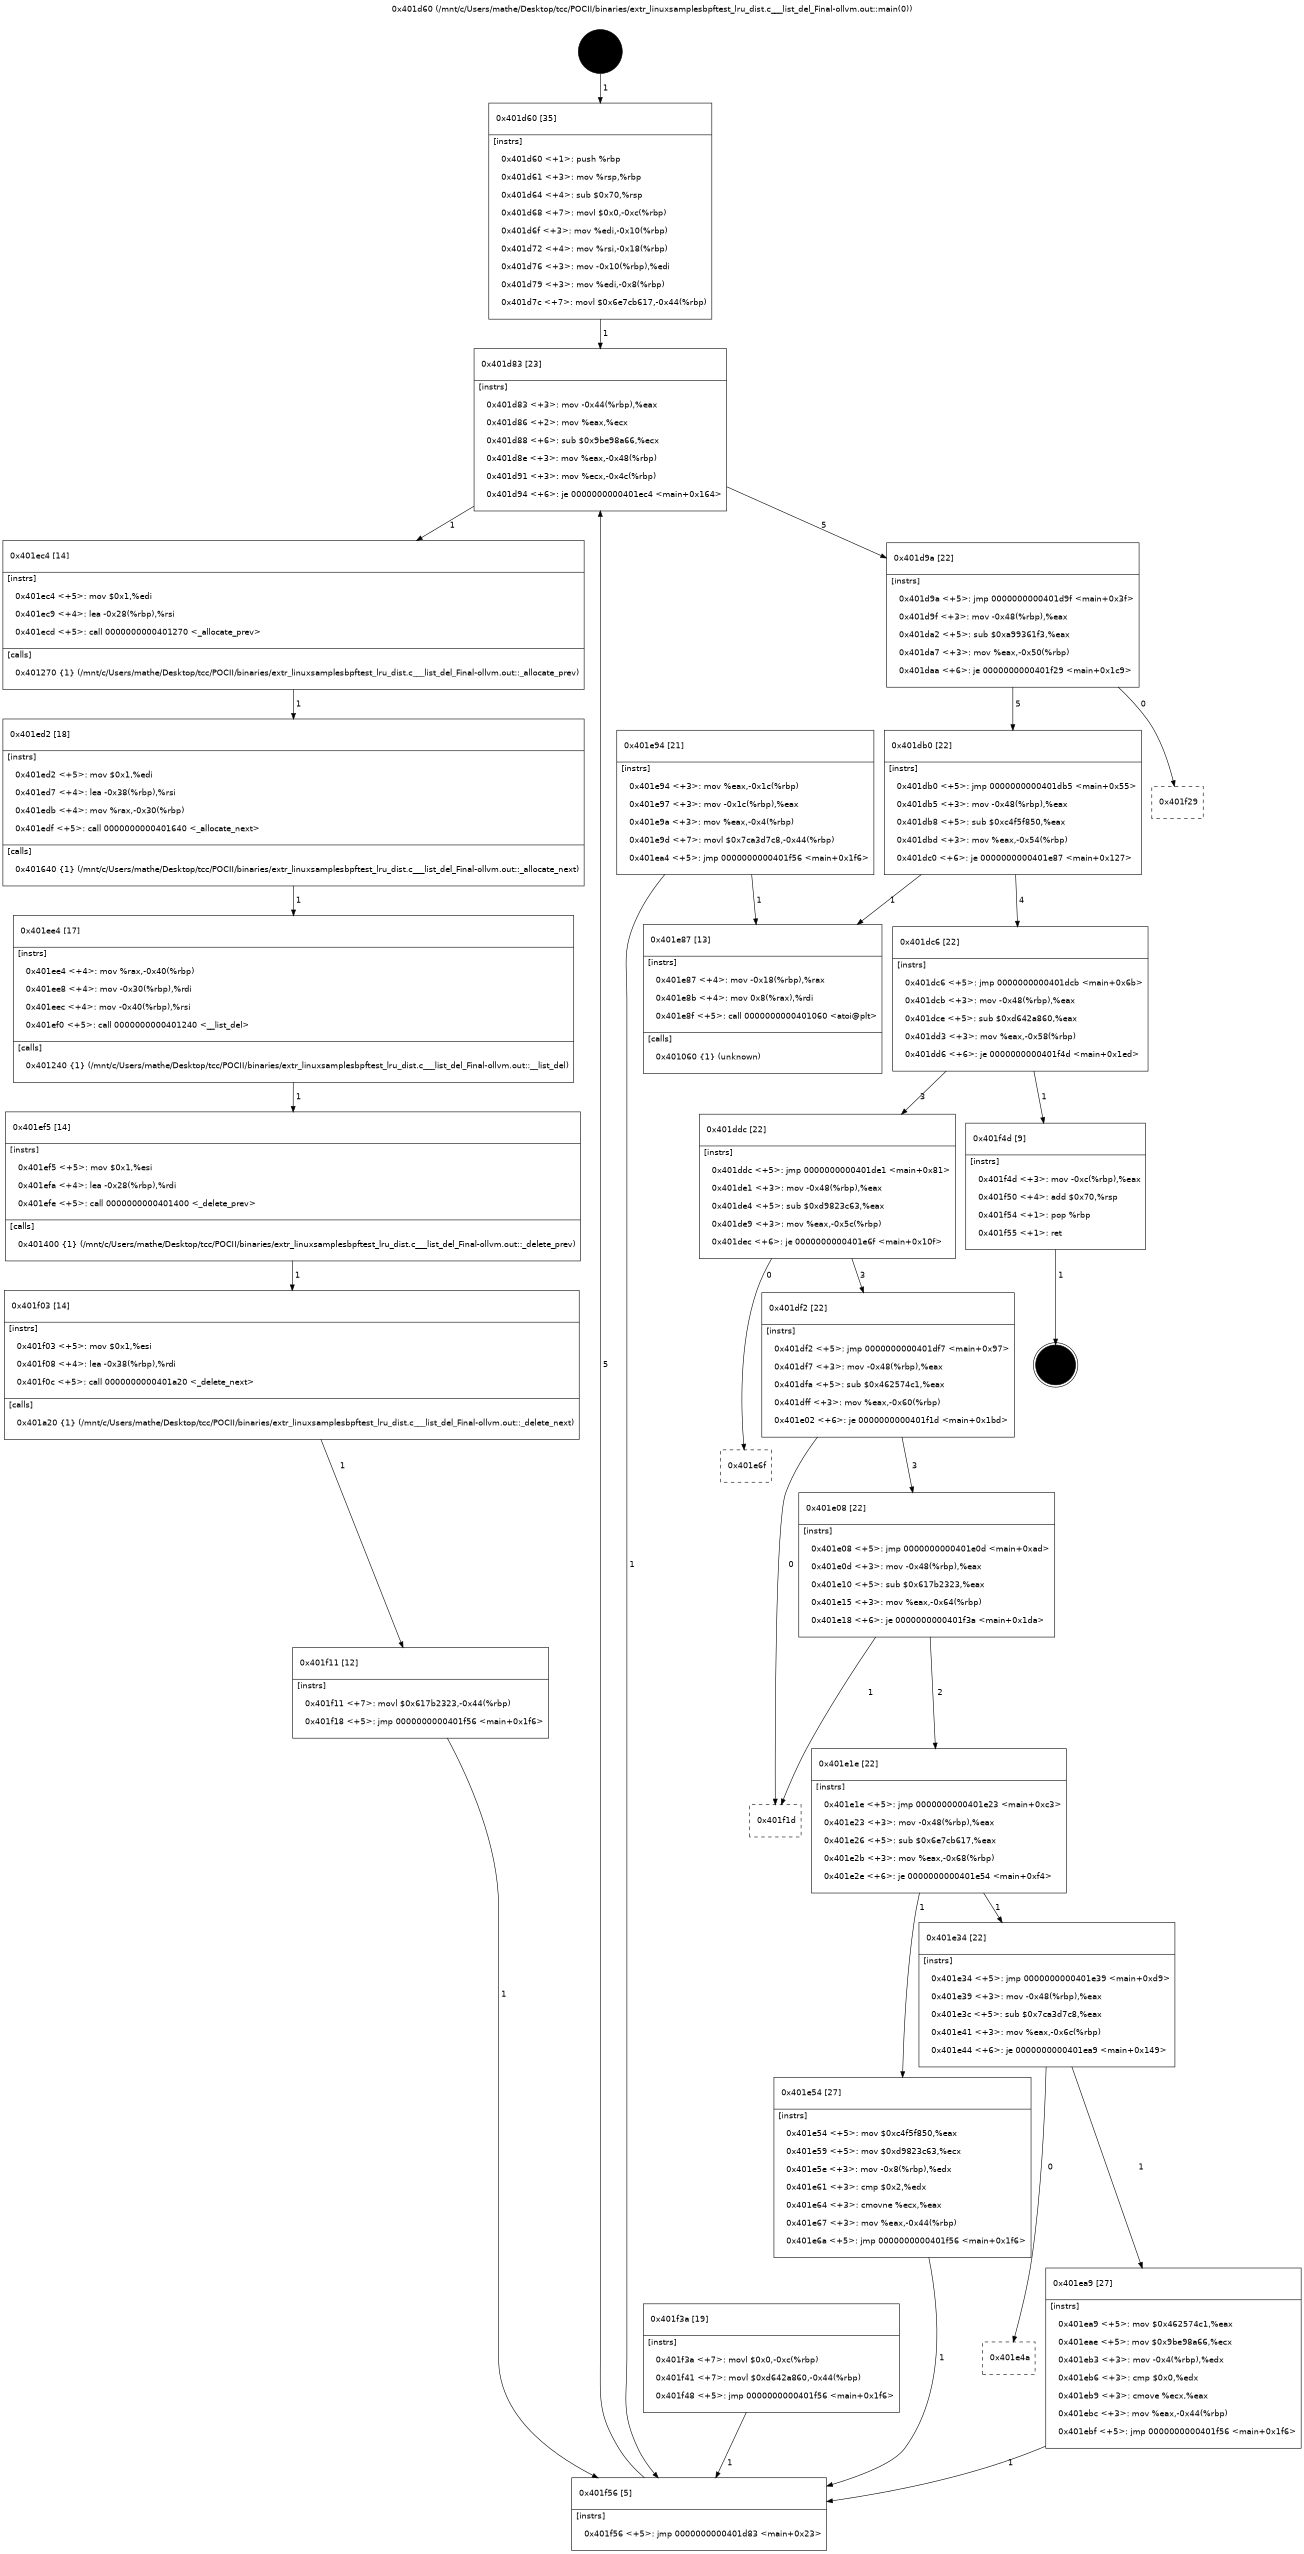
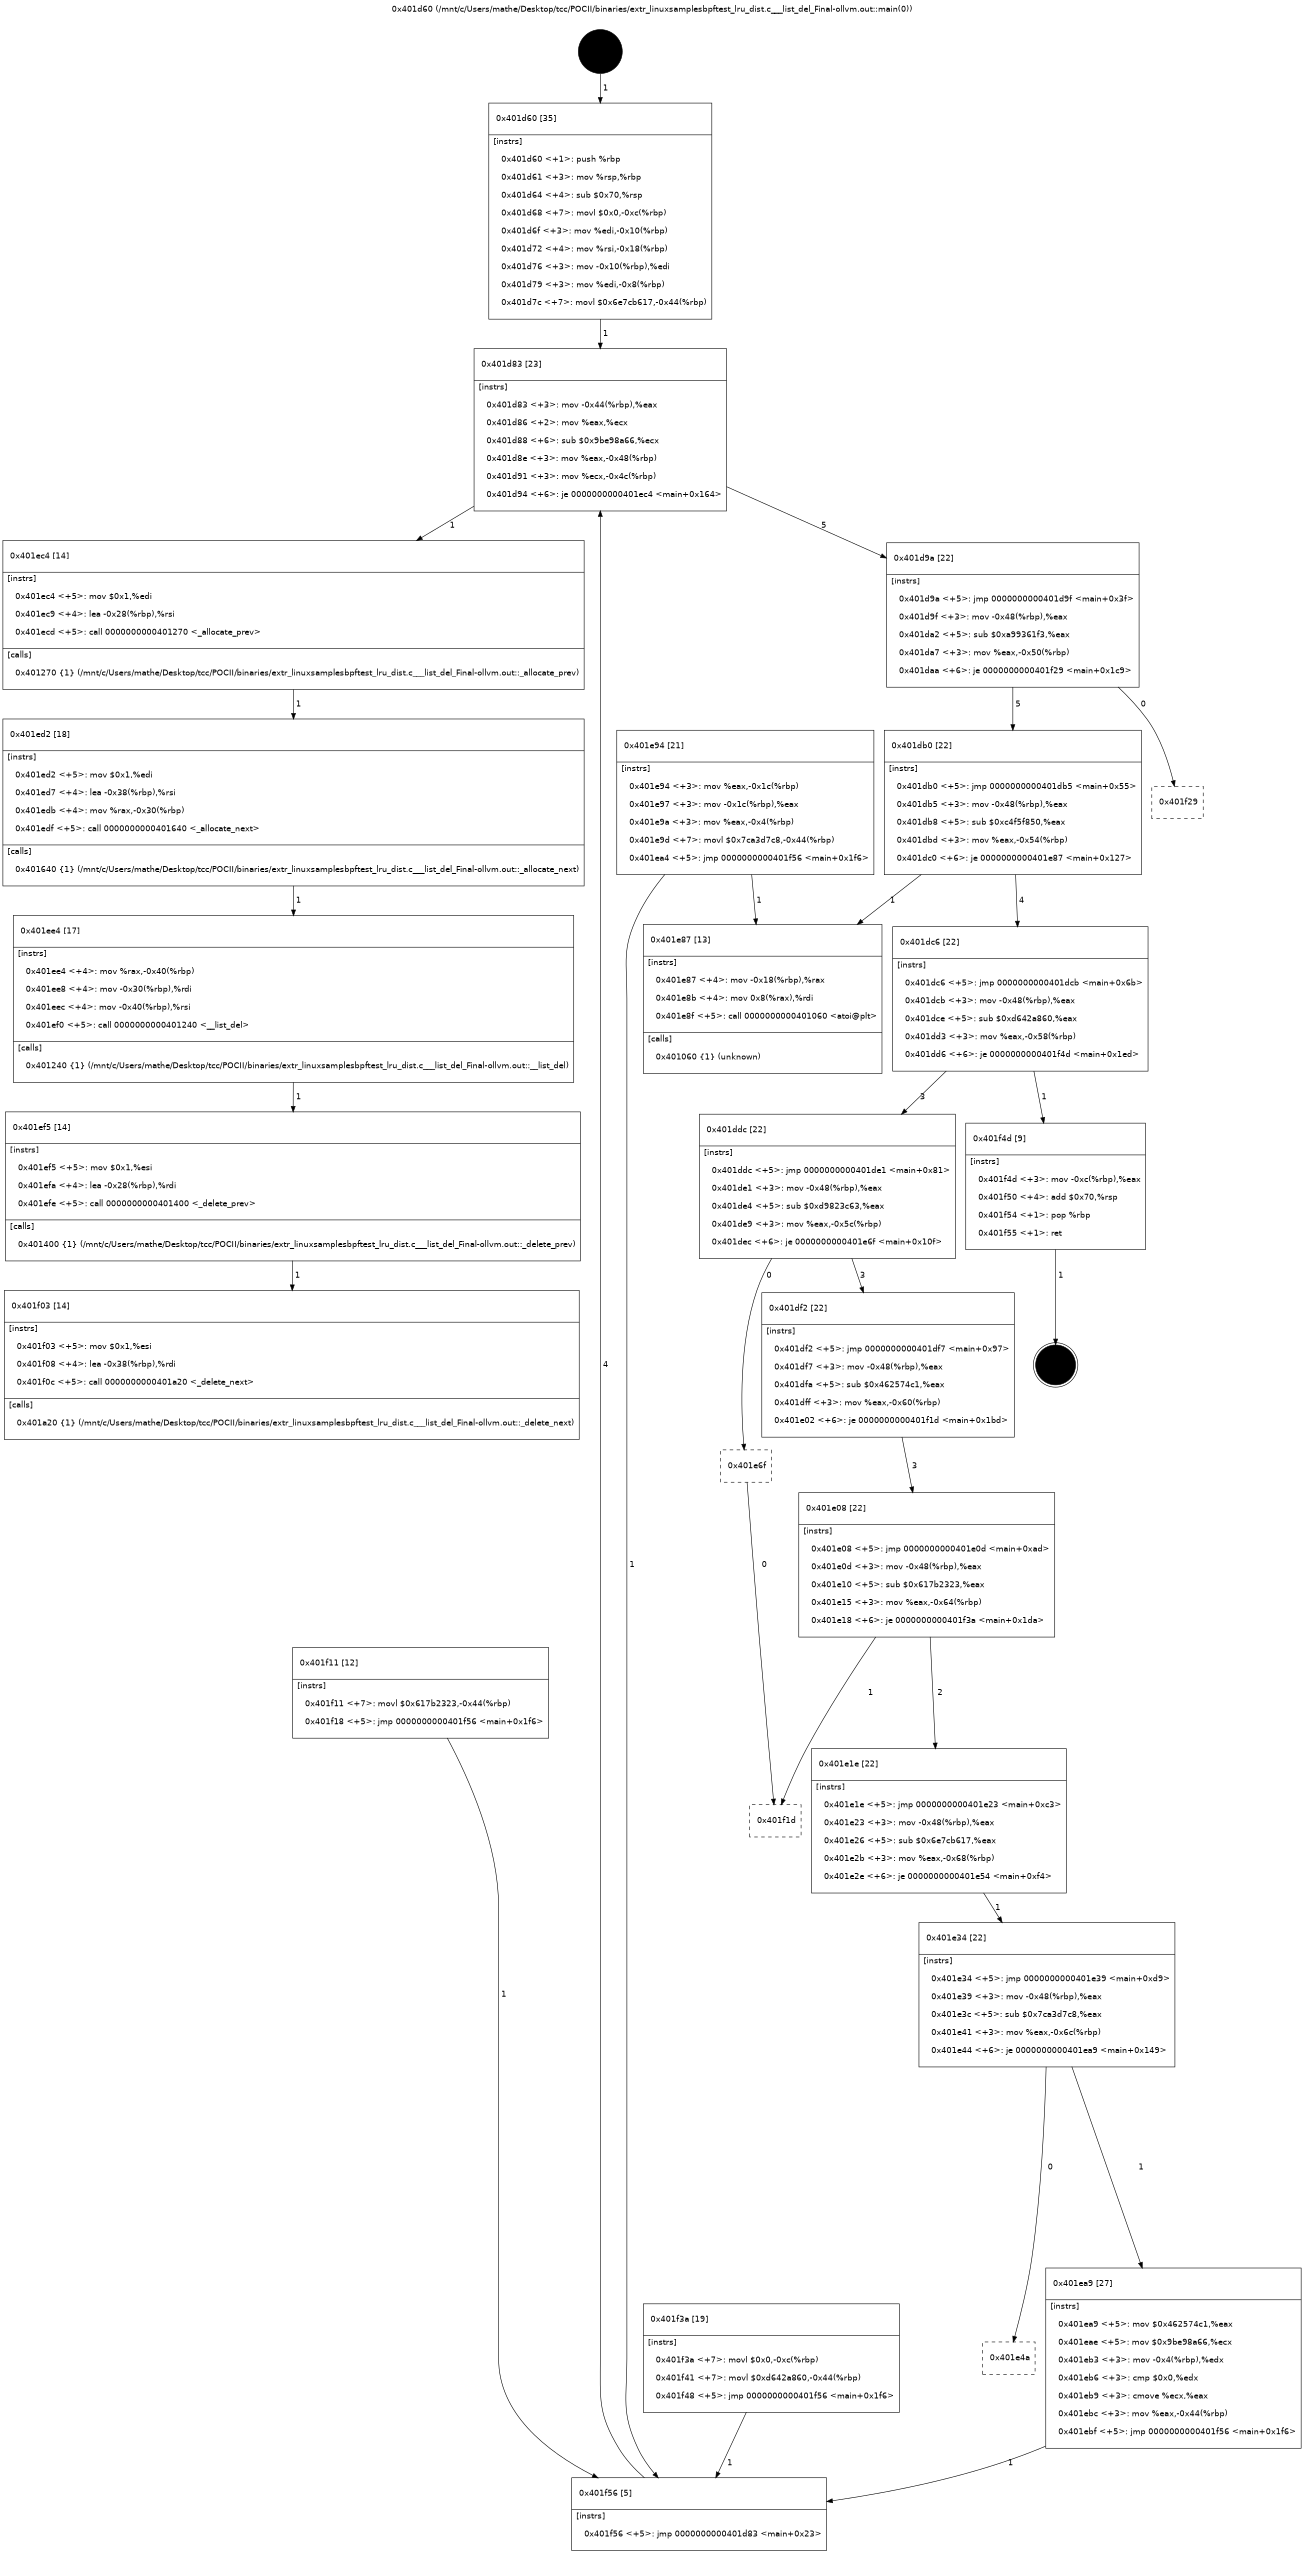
edge "0x401f56 [5]" -> "0x401d83 [23]": label " 5" -> " 4"
edge "0x401f03 [14]" -> "0x401f11 [12]": removed, label "1"
edge "0x401df2 [22]" -> "0x401f1d": now "0x401e6f" -> "0x401f1d"
node "0x401e54 [27]": removed
